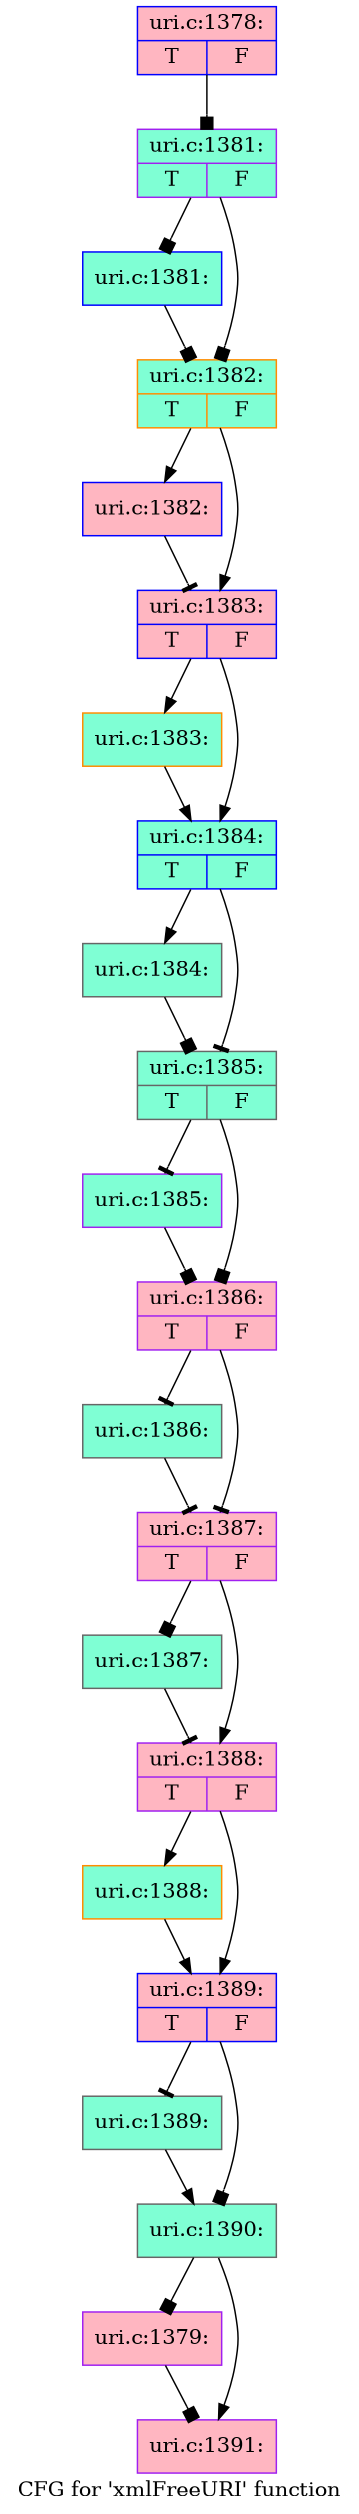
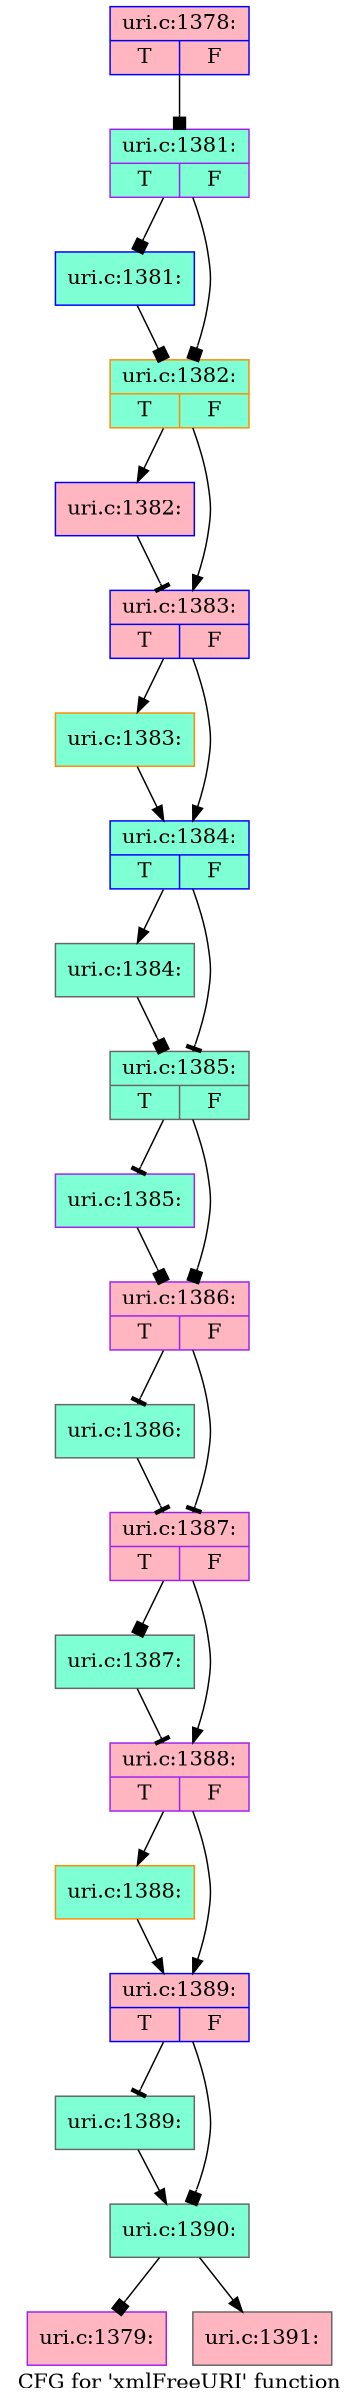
edge "uri.c:1379:" -> "uri.c:1391:": removed
node "uri.c:1391:": color purple -> gray40
